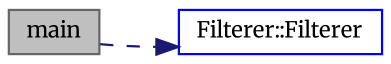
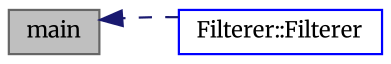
edge "main" -> "Filterer::Filterer": reversed
